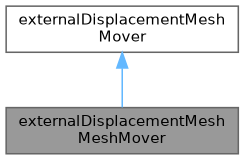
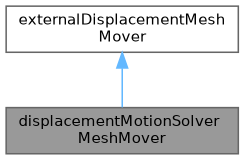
node "externalDisplacementMesh MeshMover": label "externalDisplacementMesh MeshMover" -> "displacementMotionSolver MeshMover"
